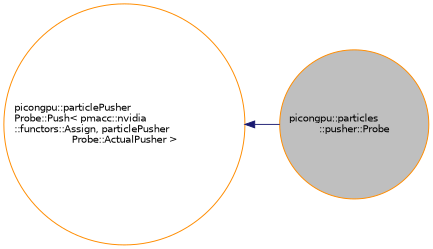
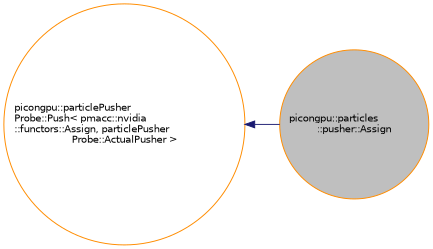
node "picongpu::particles ::pusher::Probe": label "picongpu::particles ::pusher::Probe" -> "picongpu::particles ::pusher::Assign"
